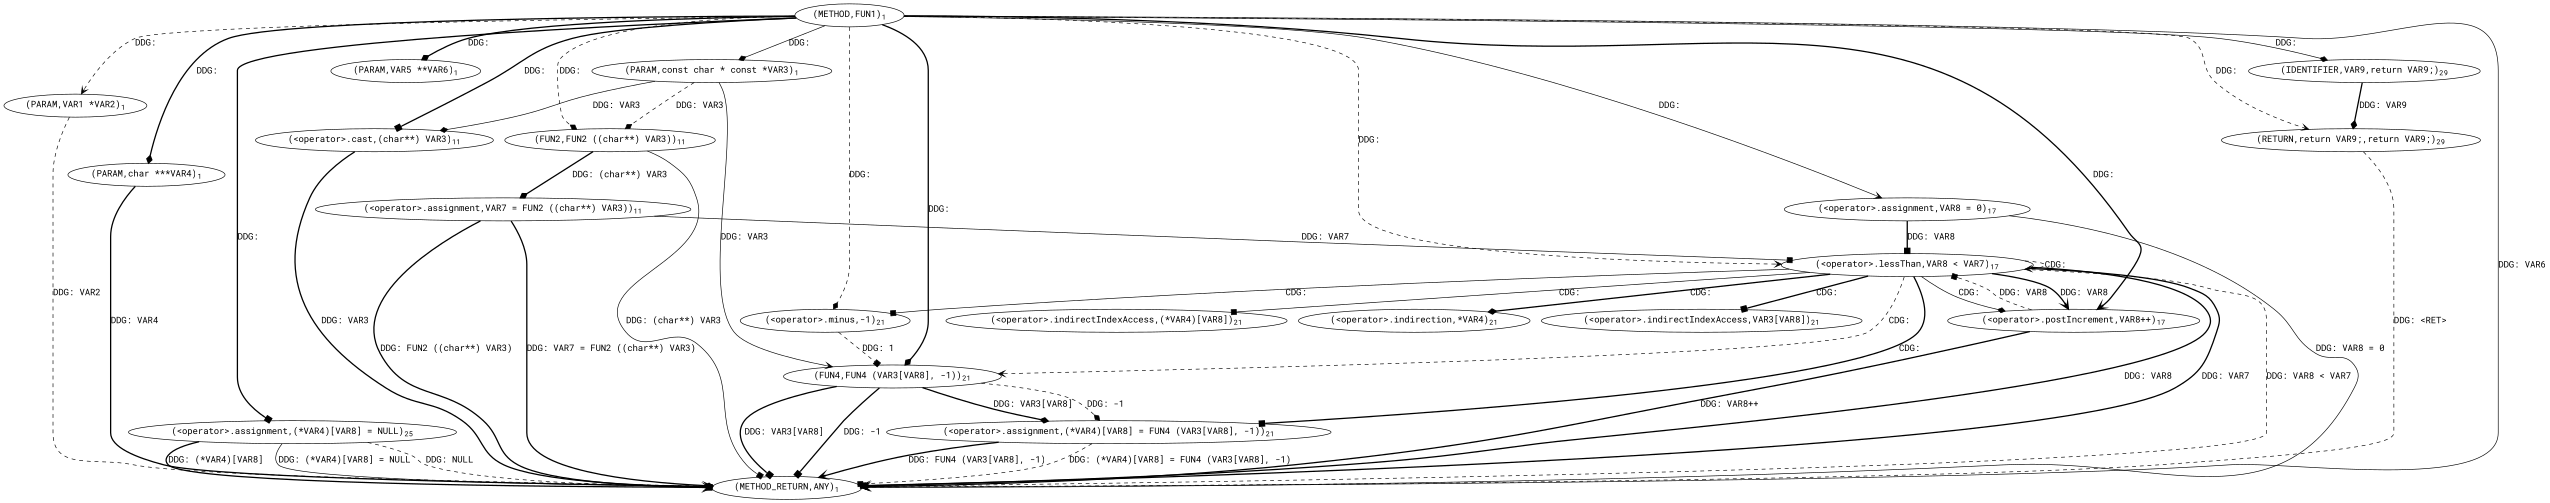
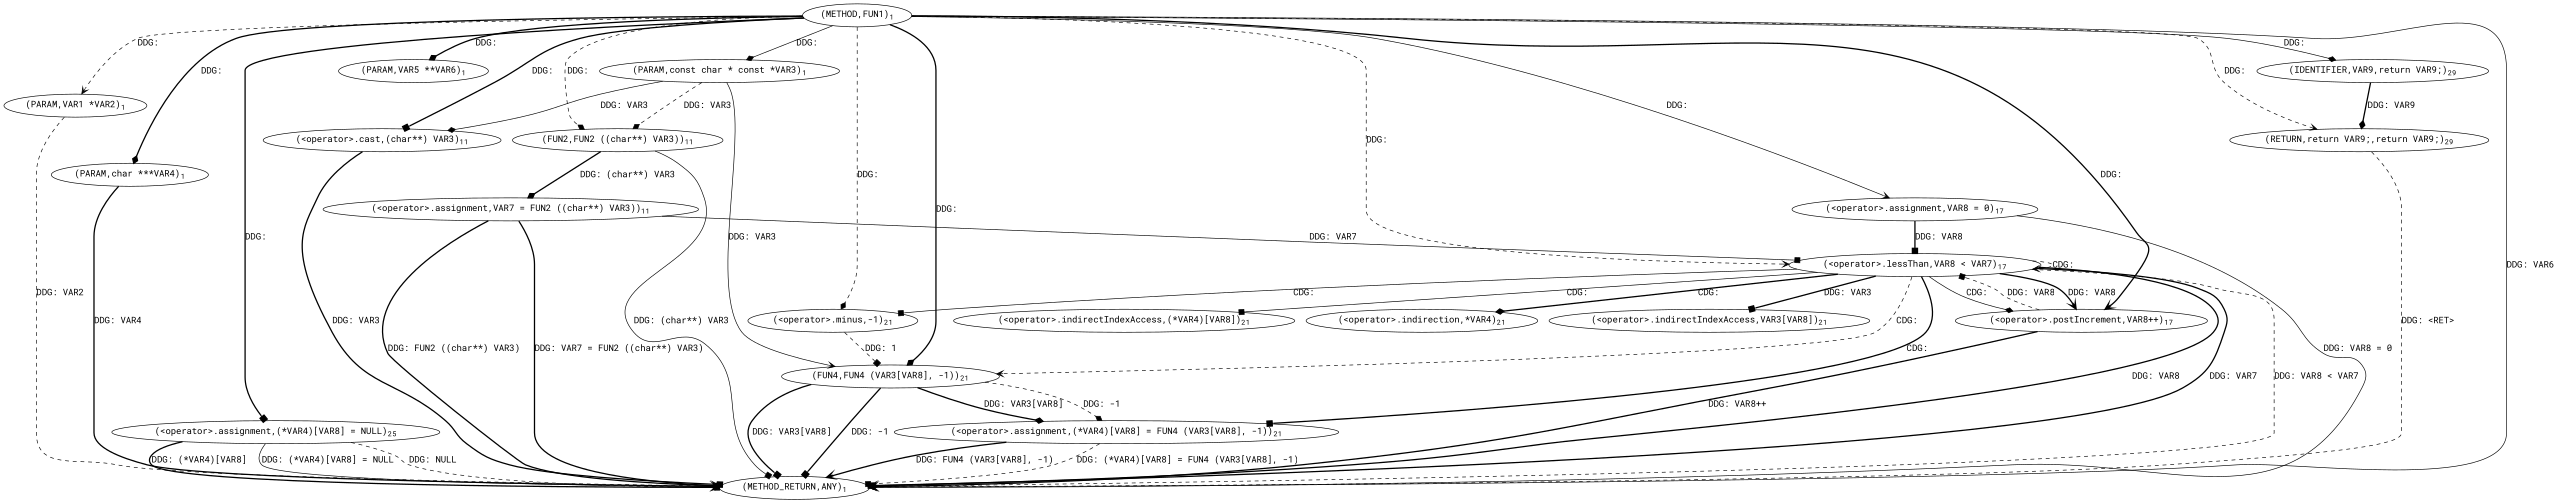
edge "(<operator>.lessThan,VAR8 < VAR7)" -> "(<operator>.indirectIndexAccess,VAR3[VAR8])": label "CDG: " -> "DDG: VAR3"
